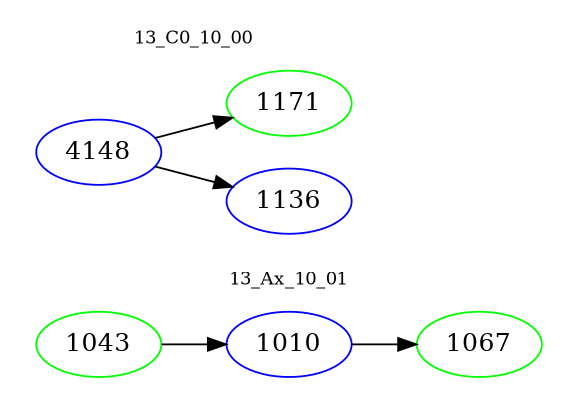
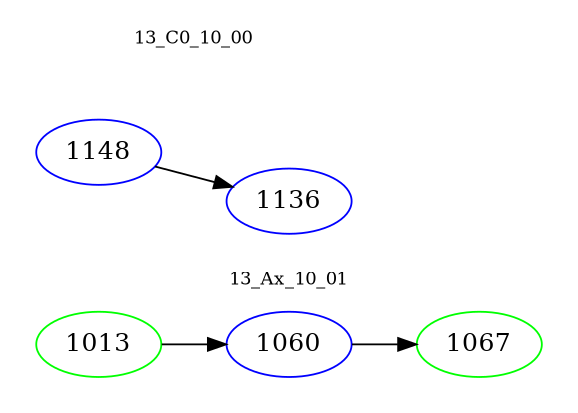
node "1171": removed
node "4148": label "4148" -> "1148"
node "1043": label "1043" -> "1013"
node "1010": label "1010" -> "1060"
